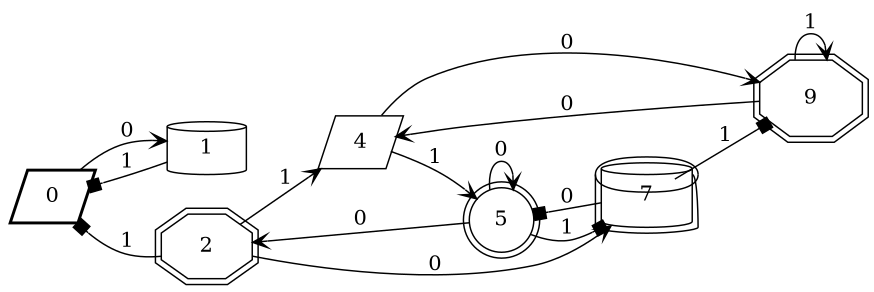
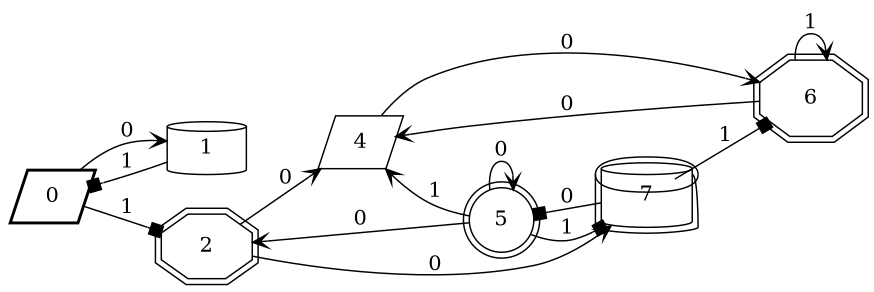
node "9": label "9" -> "6"
edge "4" -> "5": reversed
edge "2" -> "4": label "1" -> "0"
edge "2" -> "0": reversed
